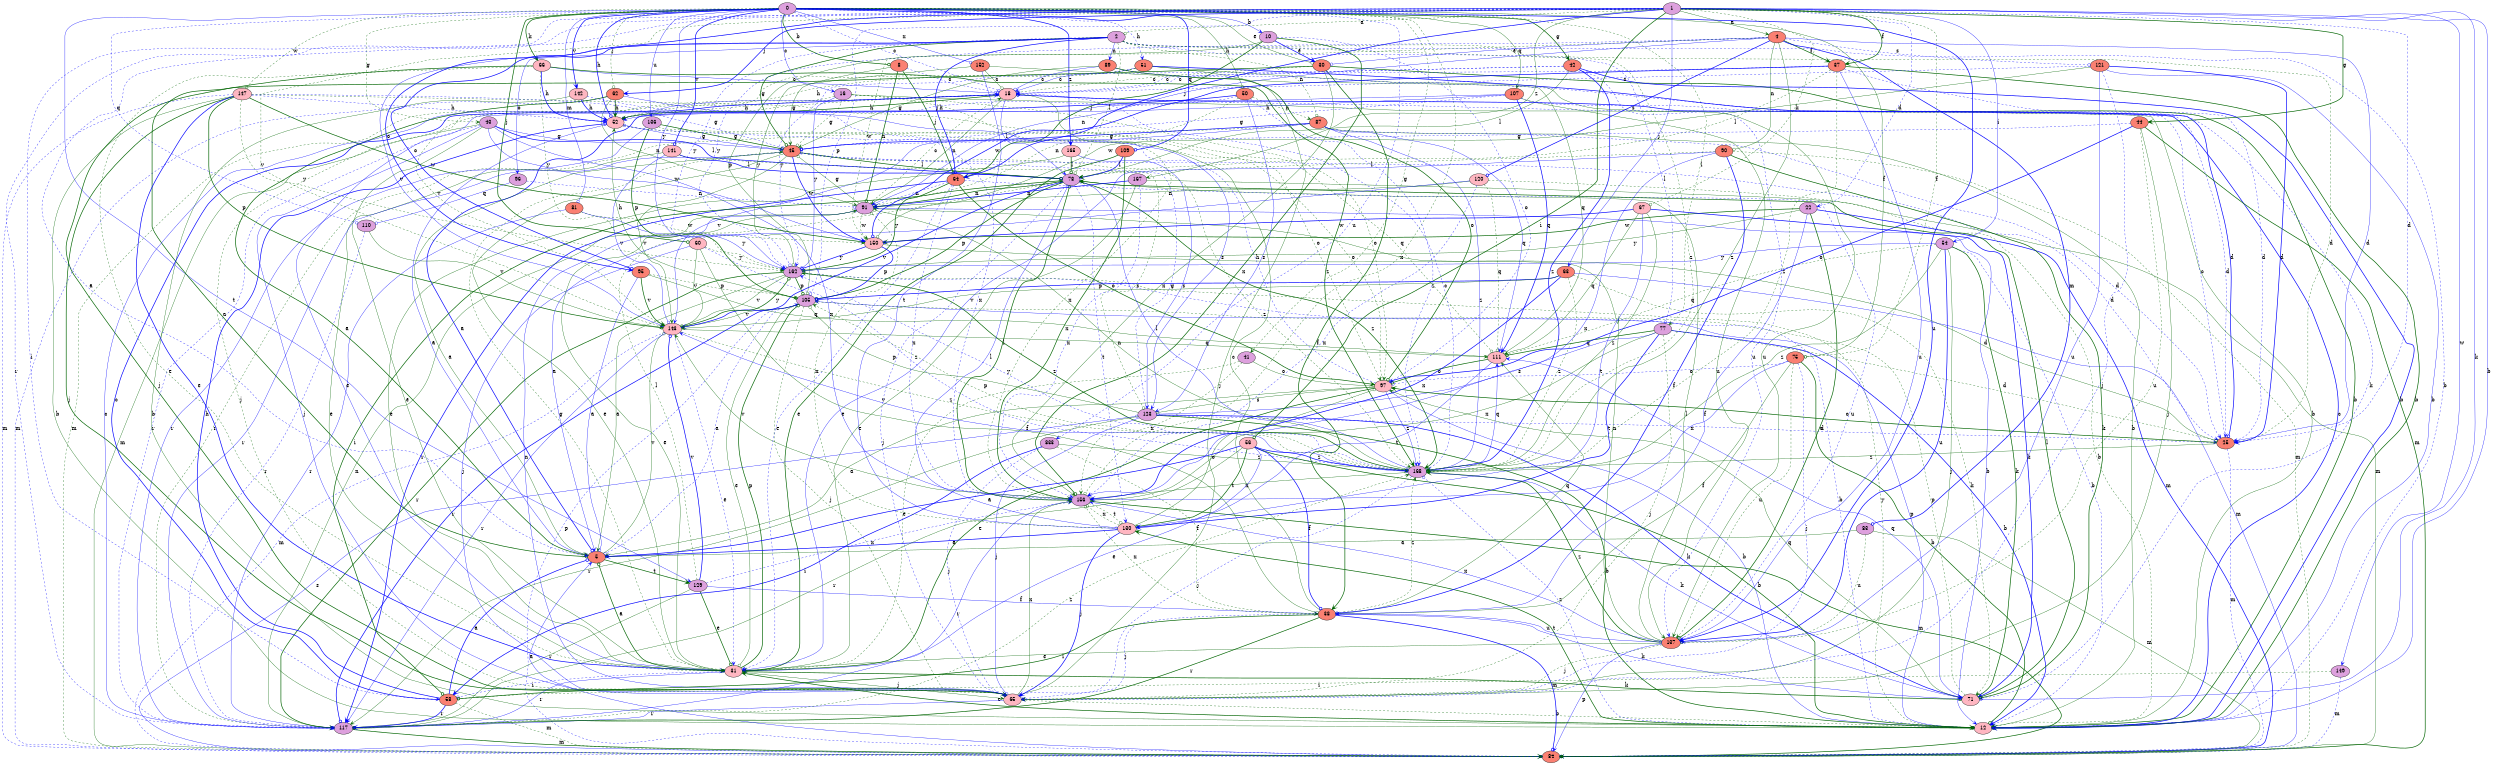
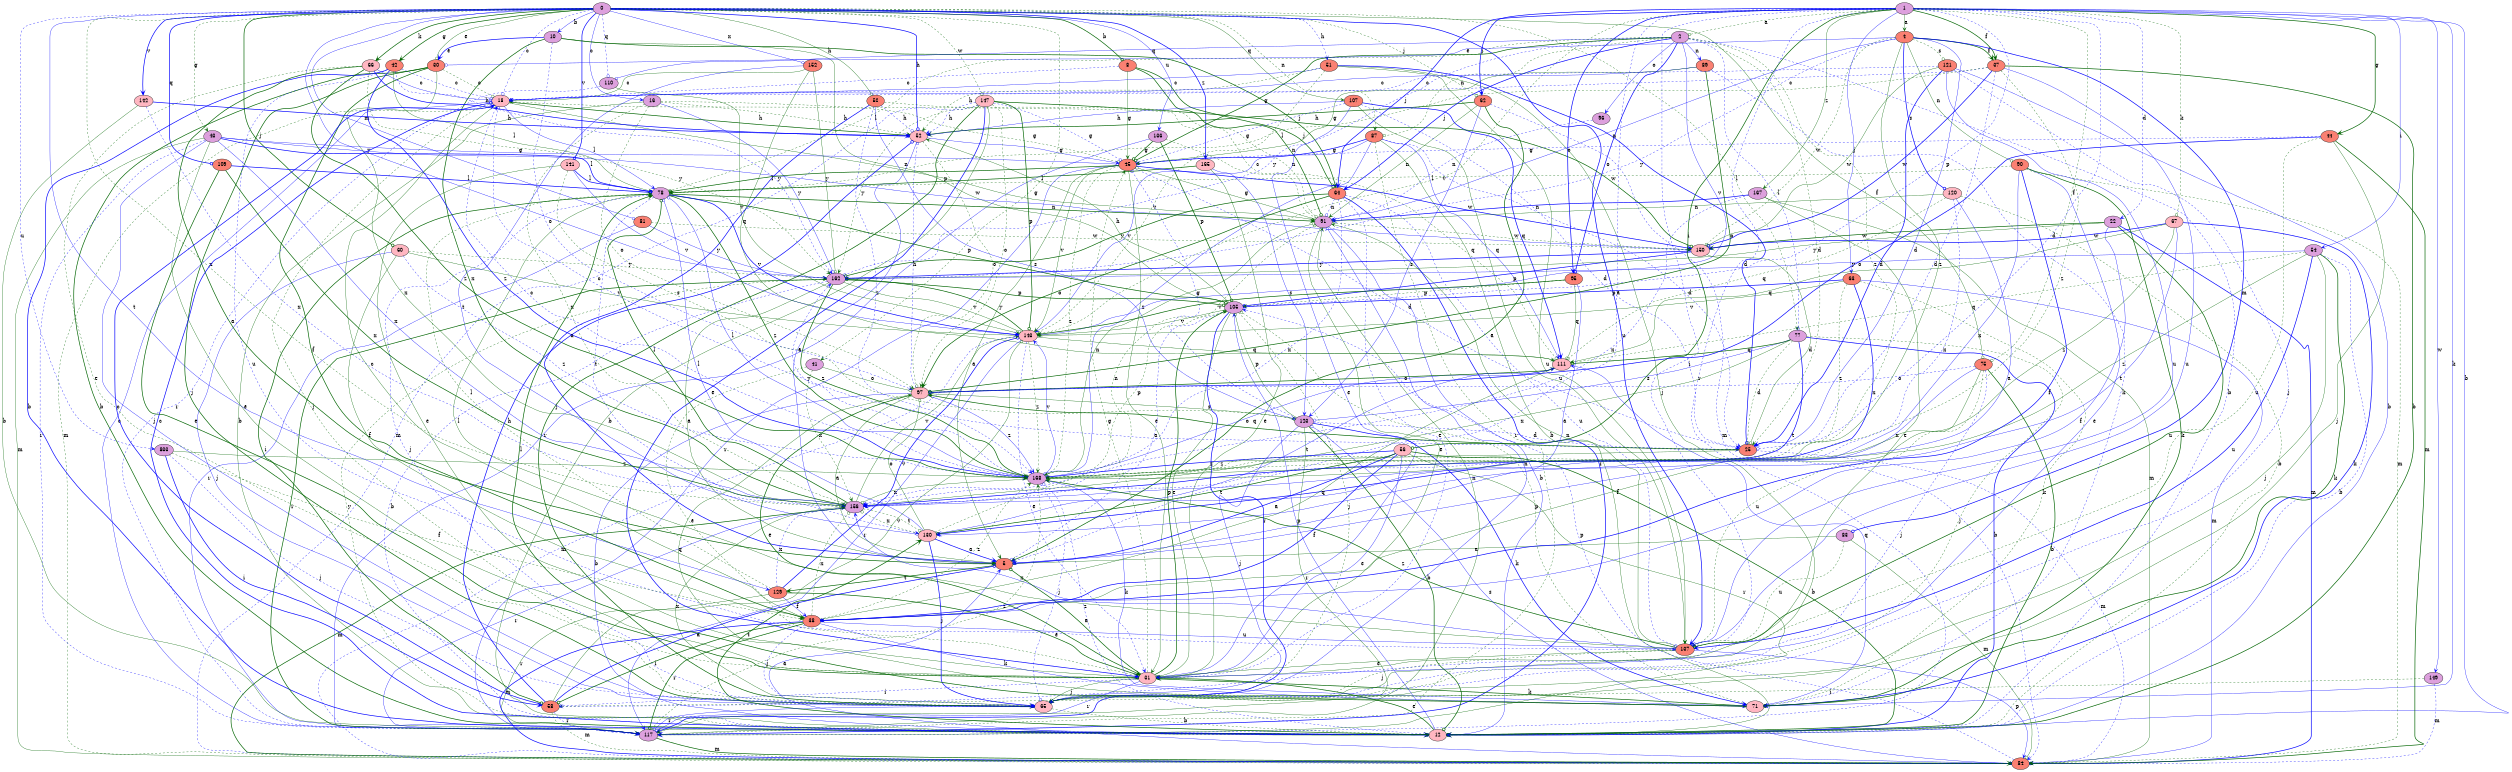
edge "4" -> "121": color blue -> darkgreen
edge "2" -> "64": arrowhead odot -> vee
edge "50" -> "87": now "0" -> "87"
edge "142" -> "156": arrowhead odot -> vee
edge "96" -> "110": now "2" -> "110"
edge "5" -> "143": now "58" -> "143"
edge "105" -> "117": arrowhead odot -> vee
node "129": fillcolor plum -> salmon
edge "58" -> "117": style bold -> dashed
